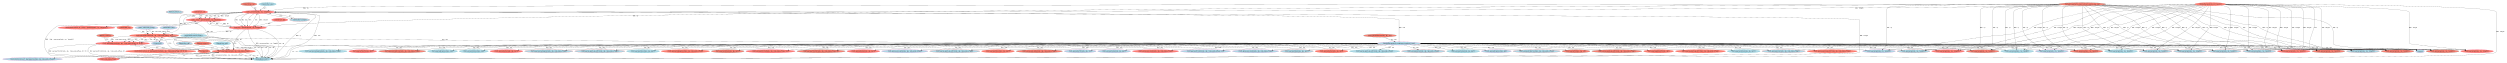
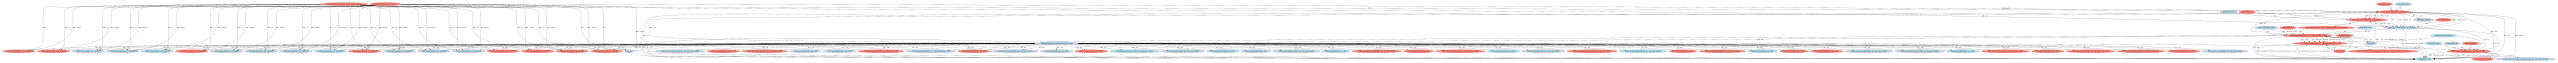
node "(Call,dp = parserep(ndo, rp, length))": fillcolor salmon -> lightblue
edge "(Call,parselinkres(ndo, dp, v3))" -> "(MethodParameterIn,netdissect_options *ndo)": reversed
node "(Call,parserddires(ndo, dp))": fillcolor lightblue -> salmon
node "(Call,parsefh(ndo, dp, v3))": fillcolor salmon -> lightblue
edge "(MethodReturn,RET)" -> "(Call,!(dp = parserep(ndo, rp, length)))": reversed
